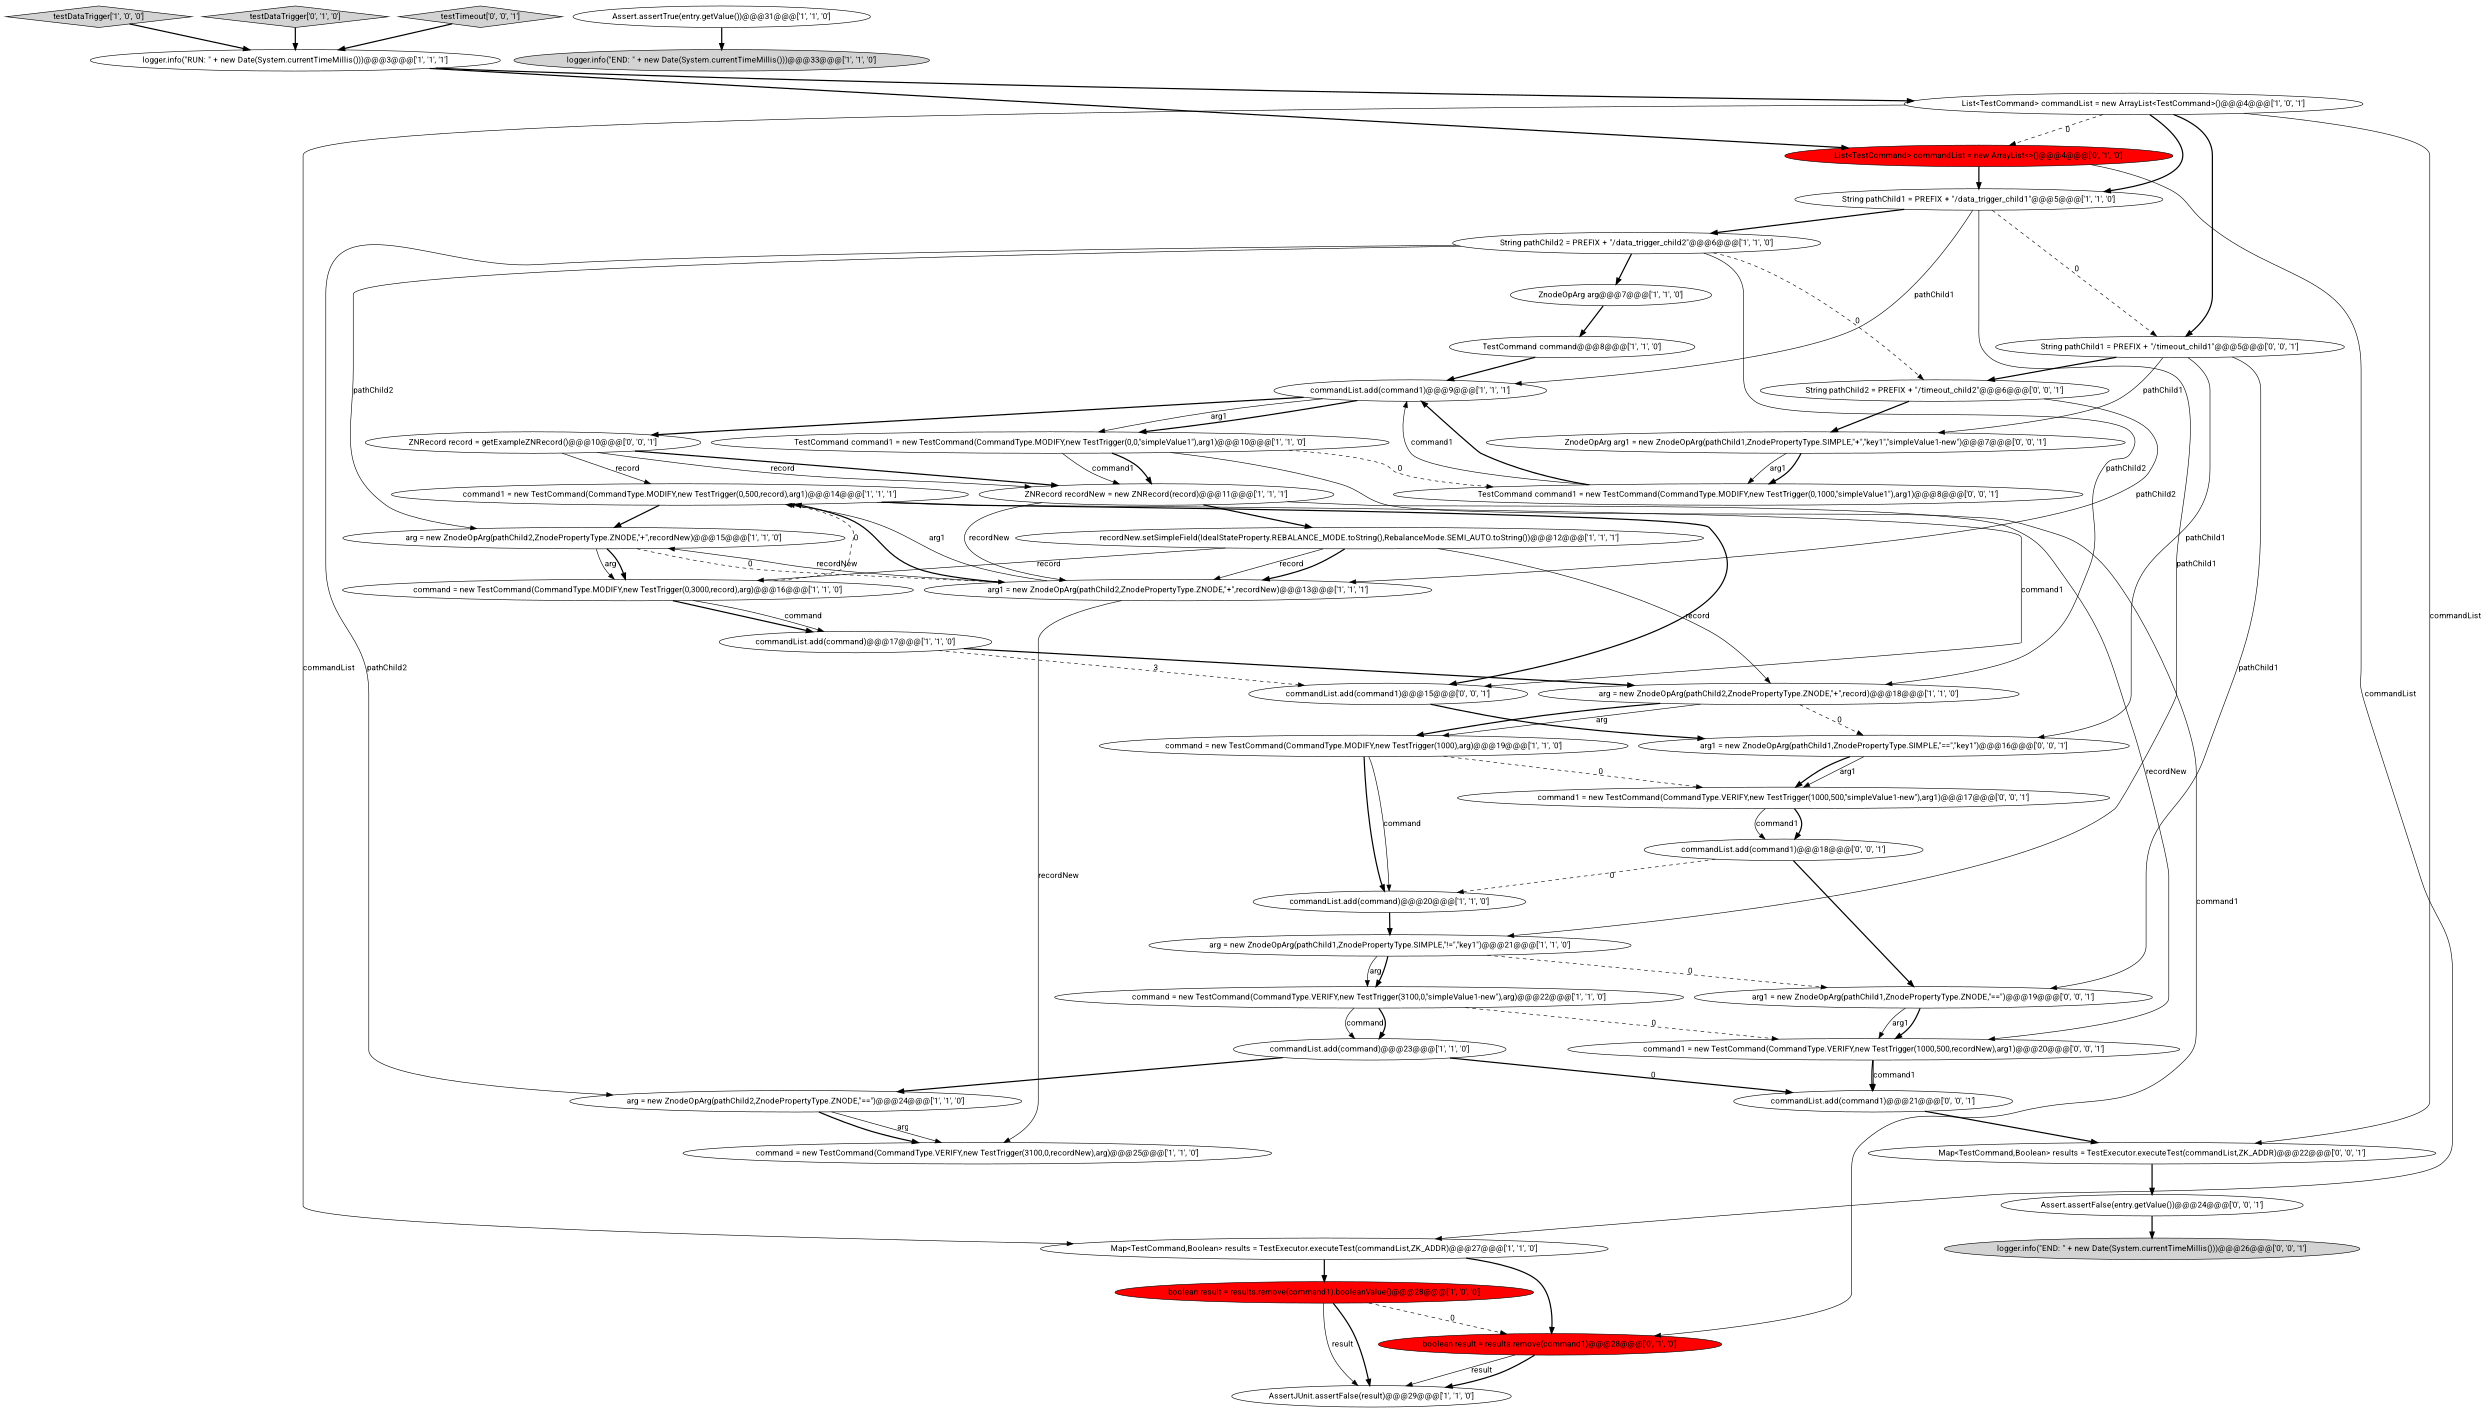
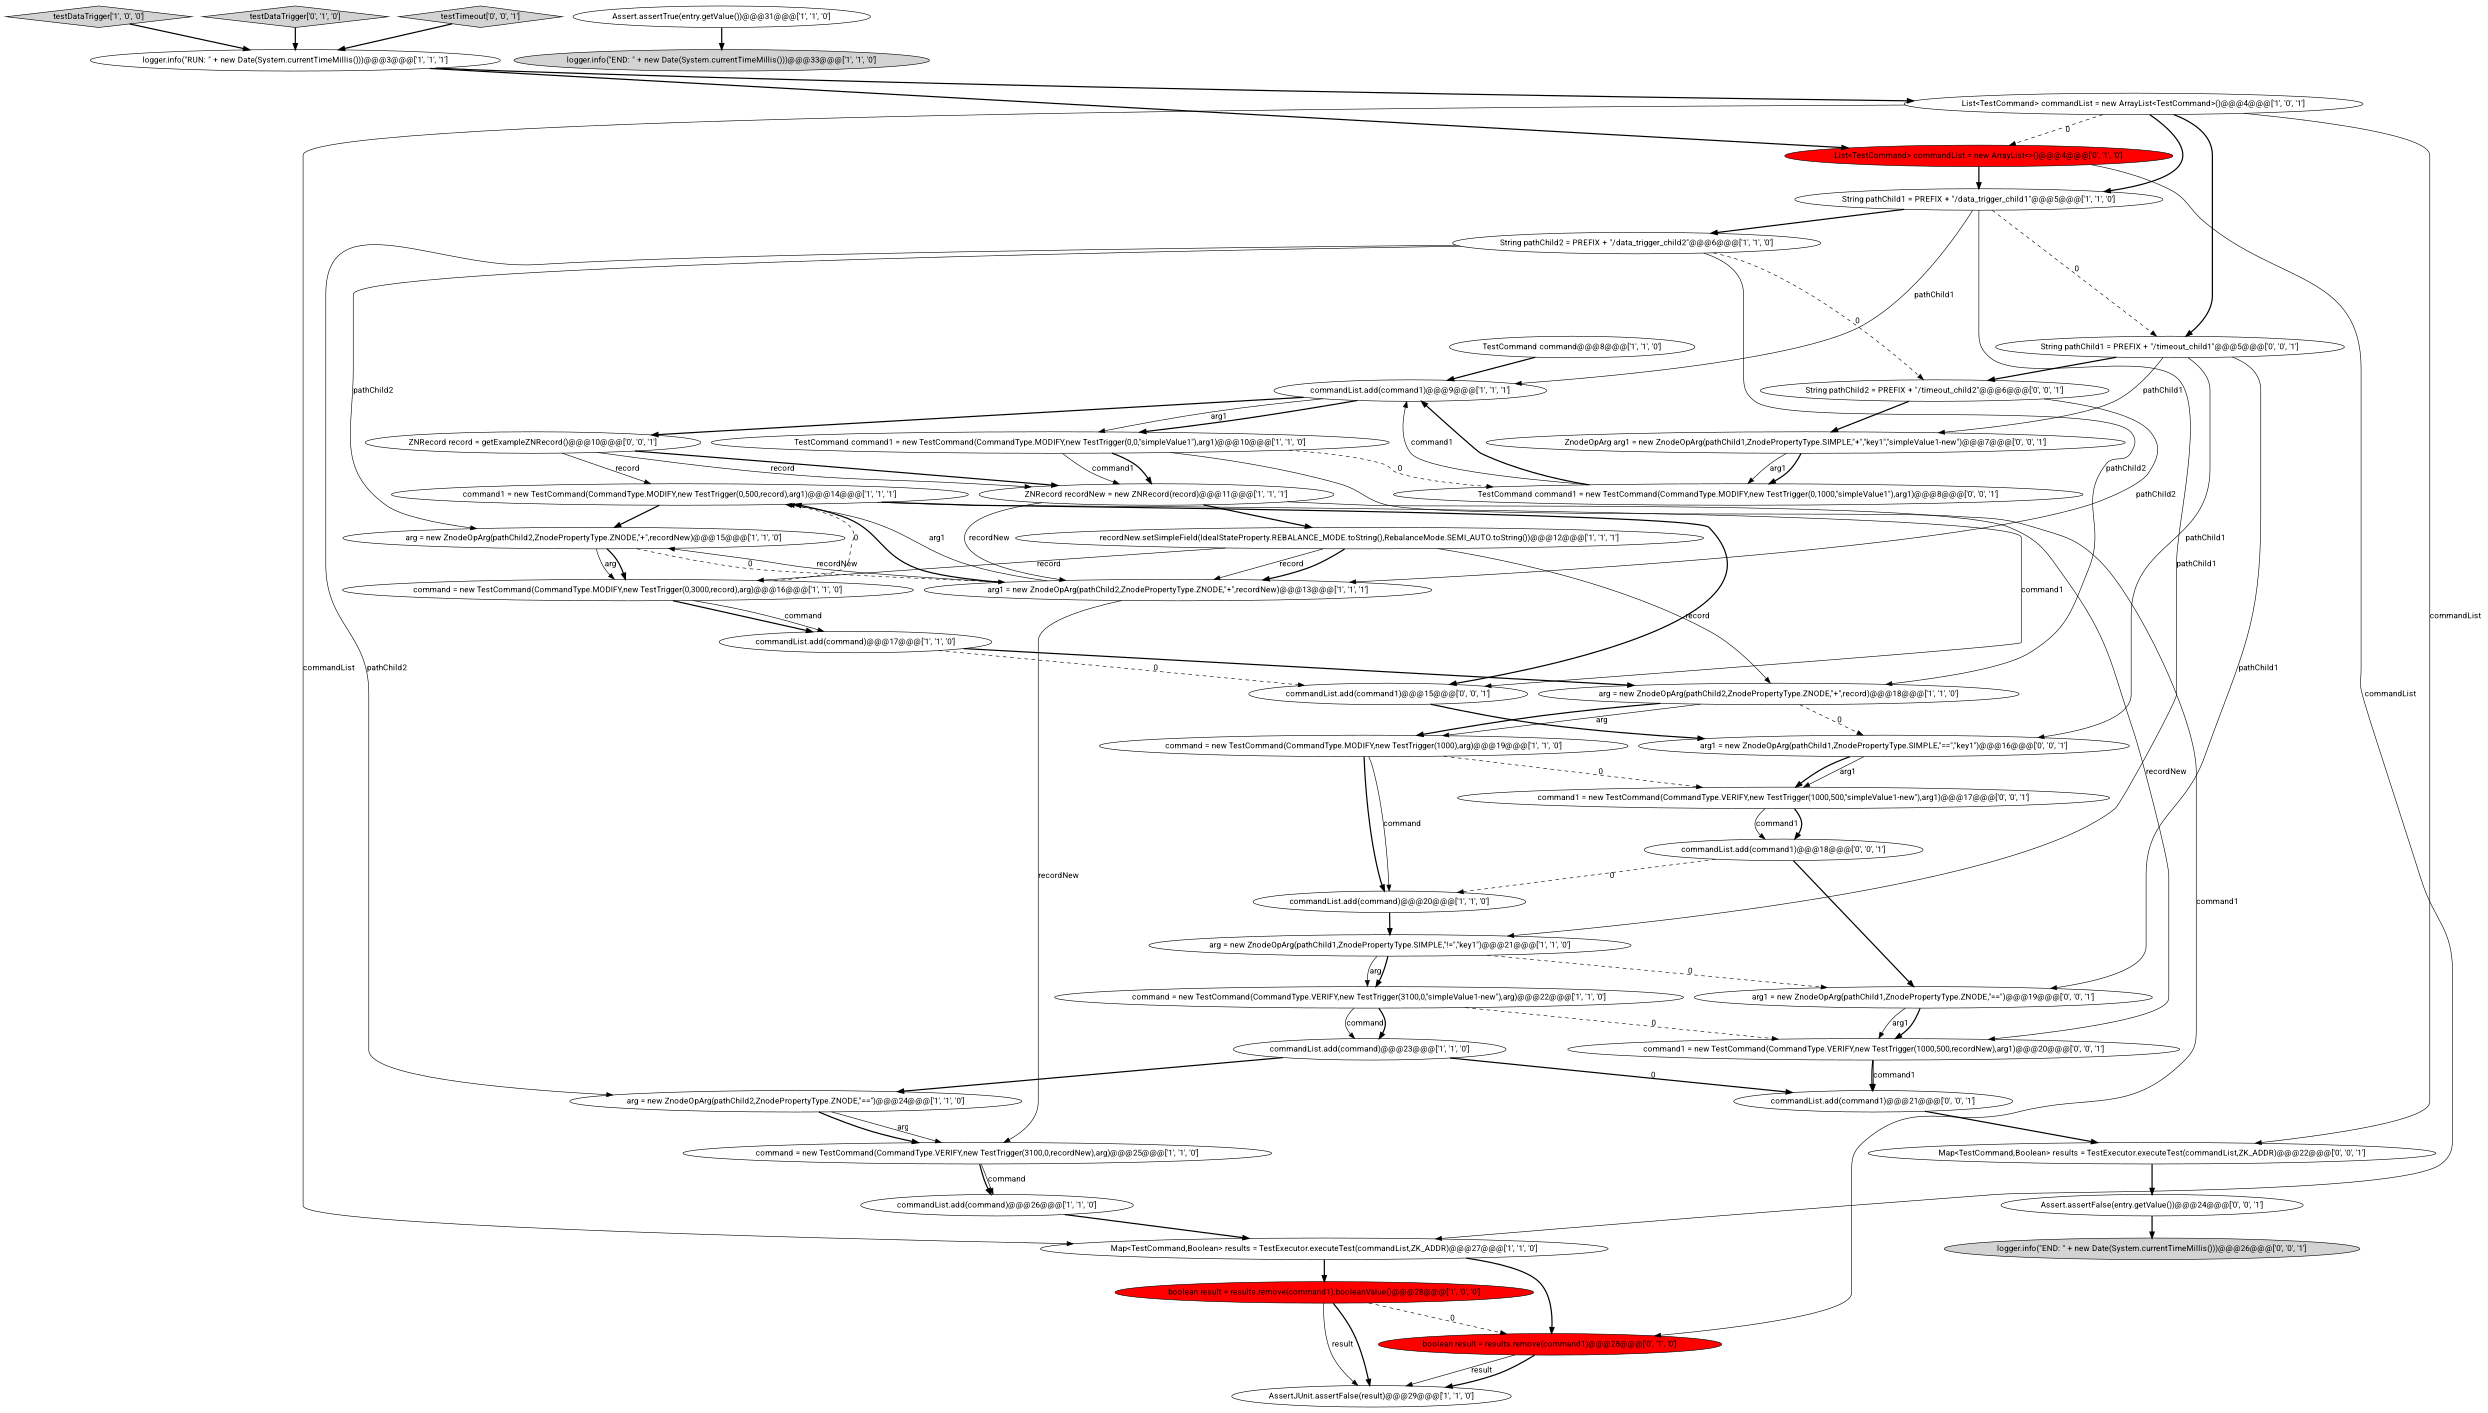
node "ZnodeOpArg arg@@@7@@@['1', '1', '0']": removed
edge "commandList.add(command)@@@17@@@['1', '1', '0']" -> "commandList.add(command1)@@@15@@@['0', '0', '1']": label "3" -> "0"
node "commandList.add(command)@@@26@@@['1', '1', '0']": added
